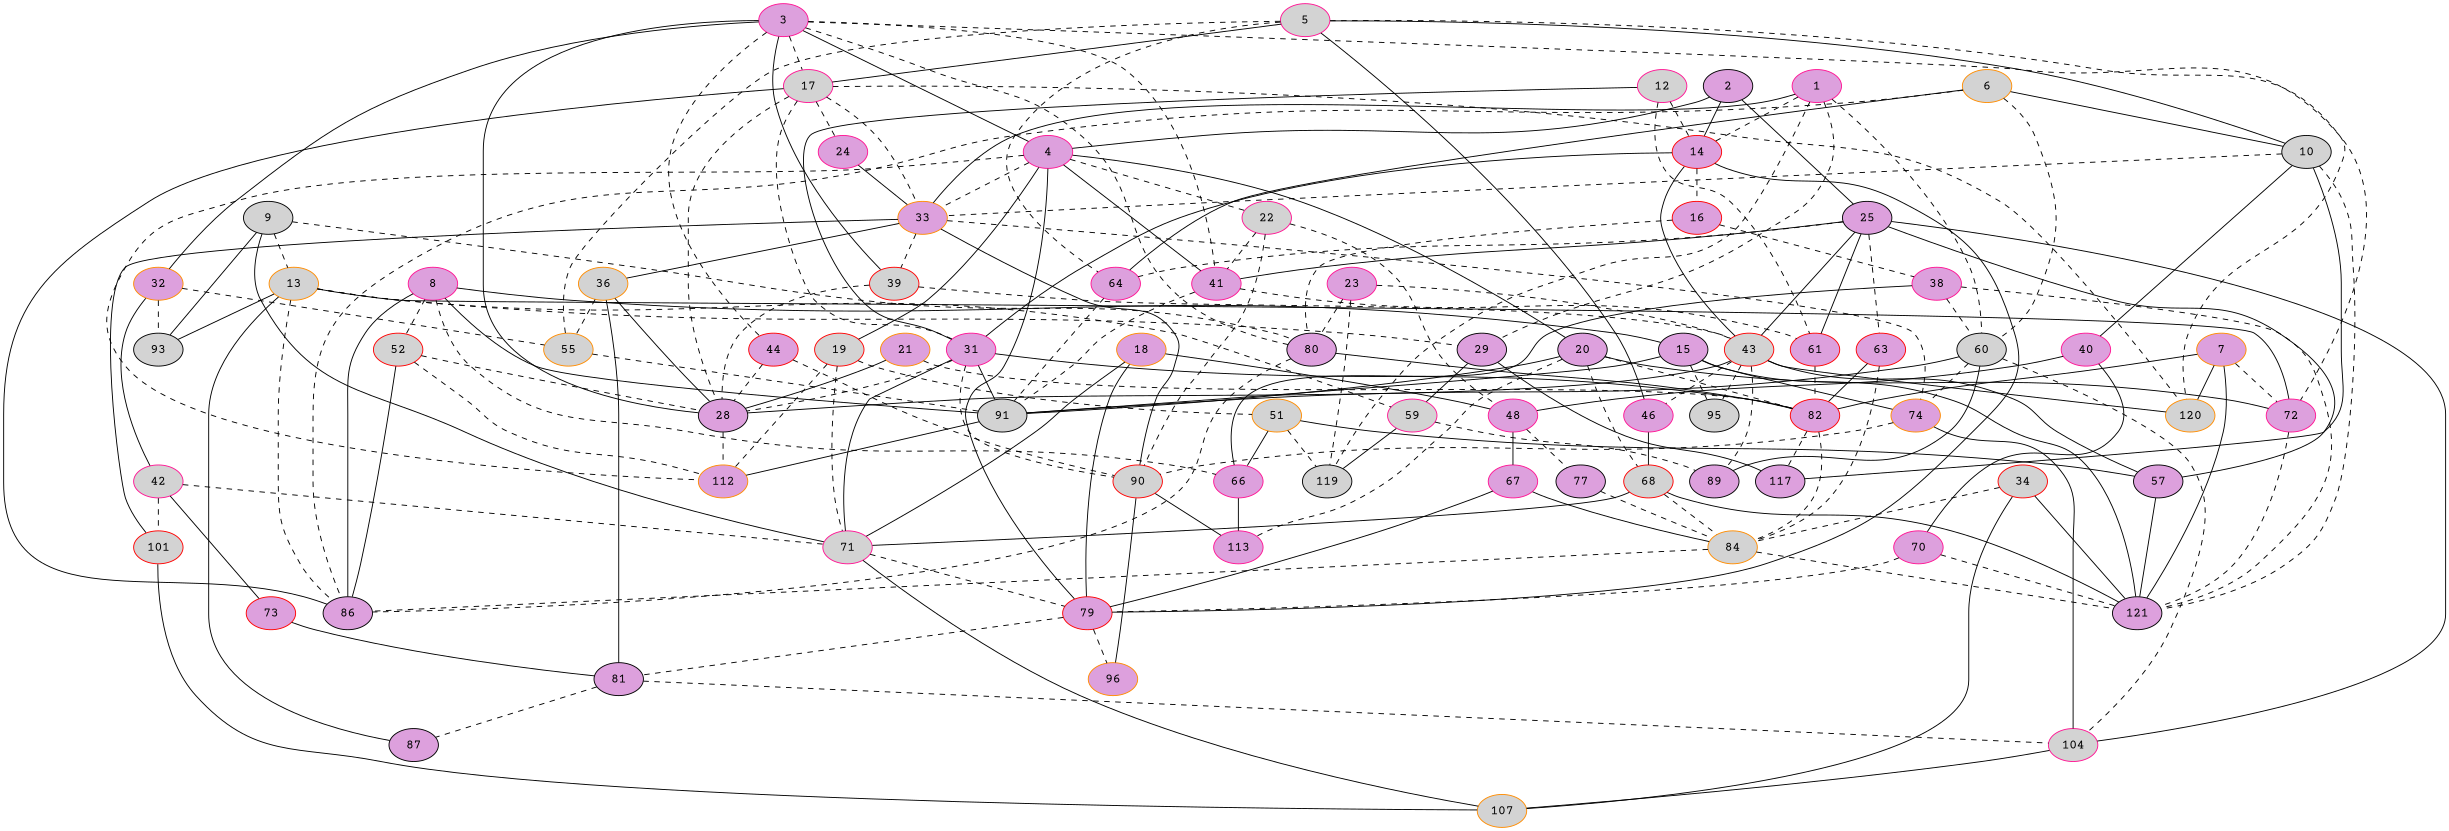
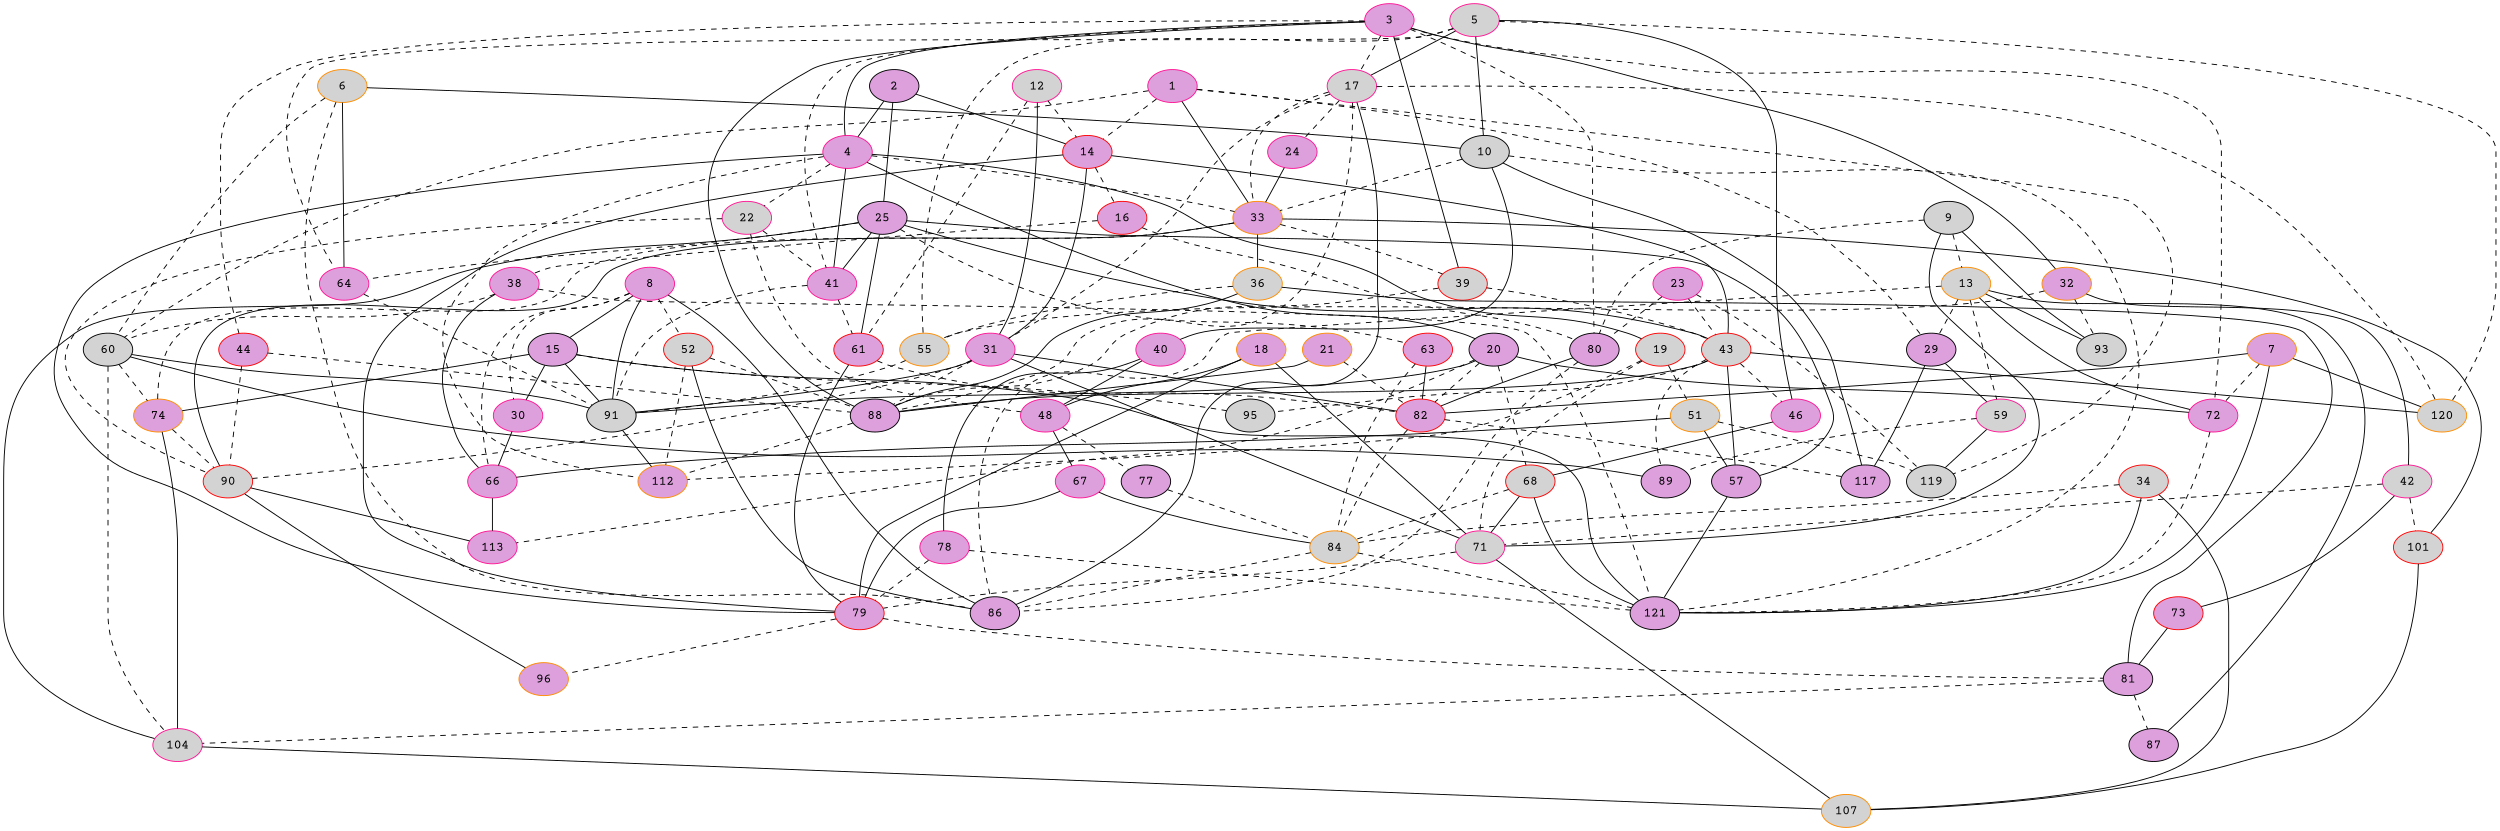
node "30": added
node "28": label "28" -> "88"
edge "61" -- "79": added
node "70": label "70" -> "78"
